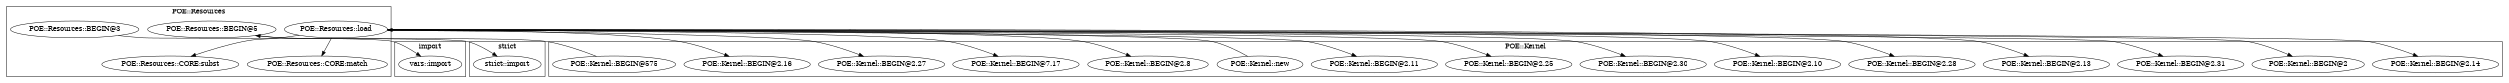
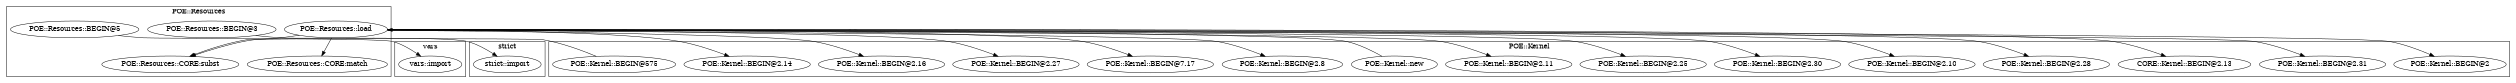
edge "POE::Kernel::BEGIN@575" -> "POE::Resources::BEGIN@5": now "POE::Kernel::BEGIN@575" -> "POE::Resources::CORE:subst"
cluster "import": label "import" -> "vars"
node "POE::Kernel::BEGIN@2.13": label "POE::Kernel::BEGIN@2.13" -> "CORE::Kernel::BEGIN@2.13"
